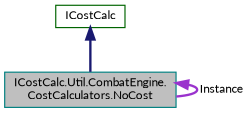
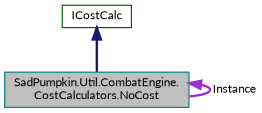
node "ICostCalc.Util.CombatEngine. CostCalculators.NoCost": label "ICostCalc.Util.CombatEngine. CostCalculators.NoCost" -> "SadPumpkin.Util.CombatEngine. CostCalculators.NoCost"
